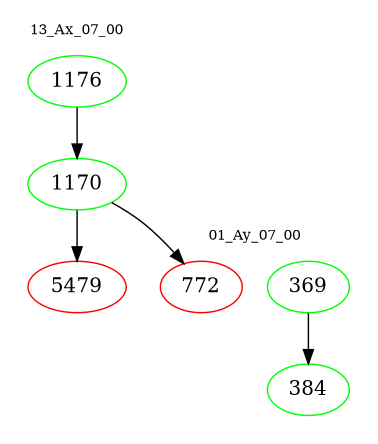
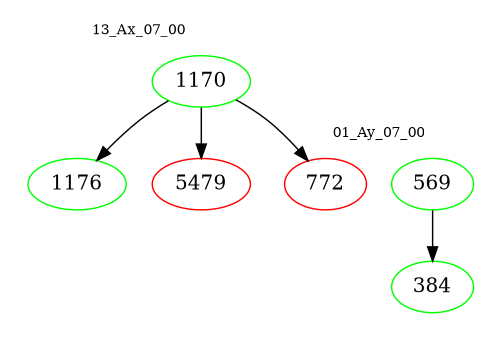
edge "1176" -> "1170": reversed
node "369": label "369" -> "569"
